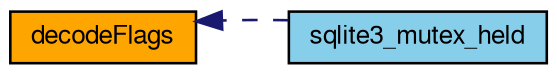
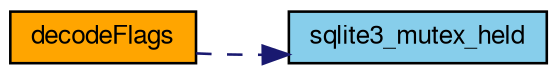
edge "sqlite3_mutex_held" -> "decodeFlags": reversed
